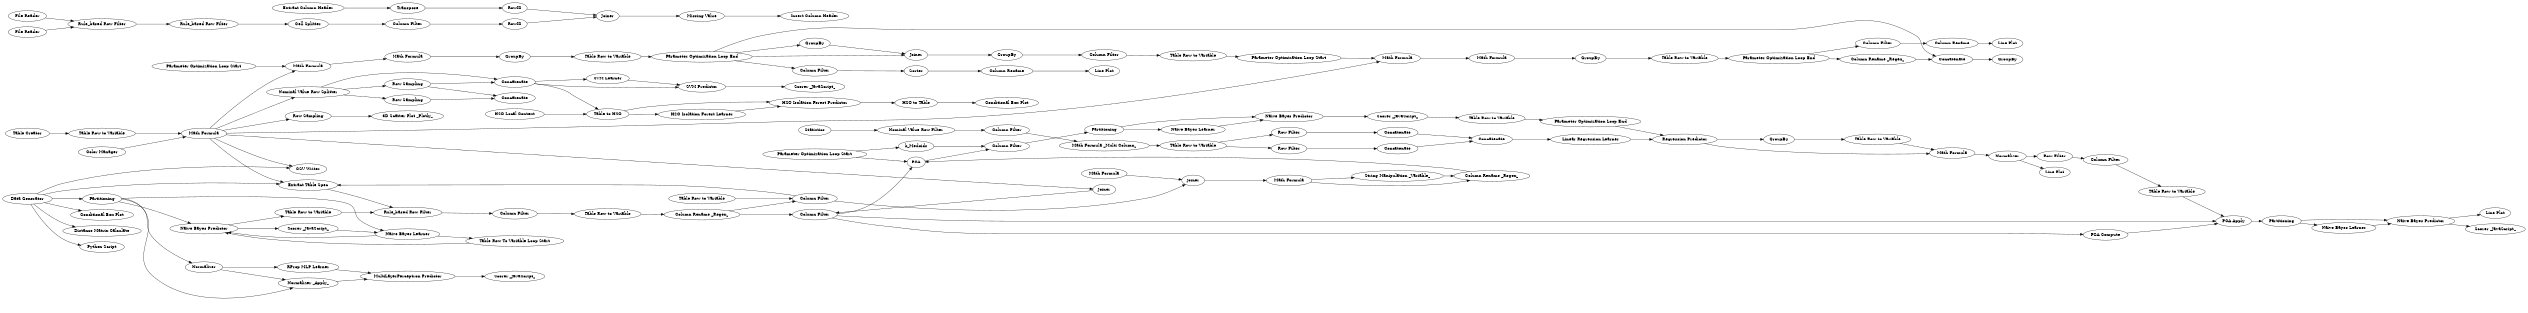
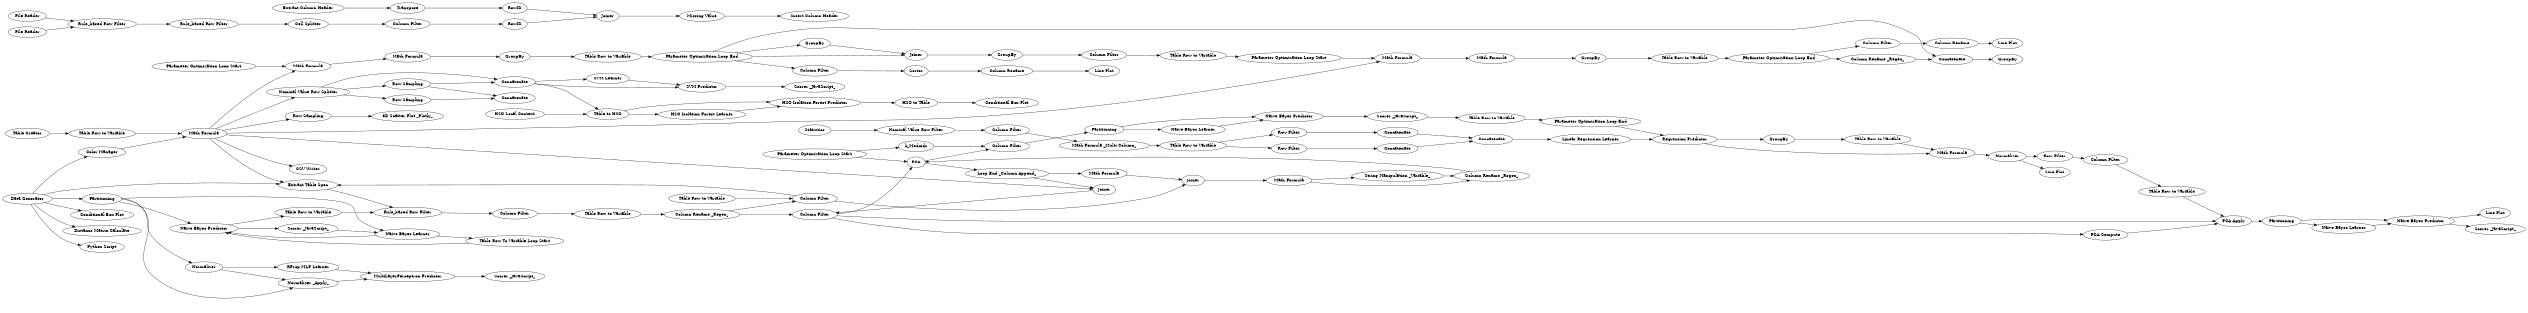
edge "Data Generator" -> "CSV Writer": now "Data Generator" -> "Color Manager"
node "Loop End _Column Append_": added
